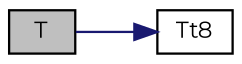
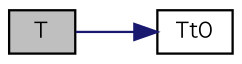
node "Tt8": label "Tt8" -> "Tt0"
